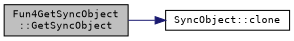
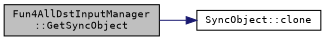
node "Fun4GetSyncObject ::GetSyncObject": label "Fun4GetSyncObject ::GetSyncObject" -> "Fun4AllDstInputManager ::GetSyncObject"
